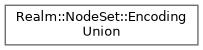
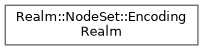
node "Realm::NodeSet::Encoding Union": label "Realm::NodeSet::Encoding Union" -> "Realm::NodeSet::Encoding Realm"
